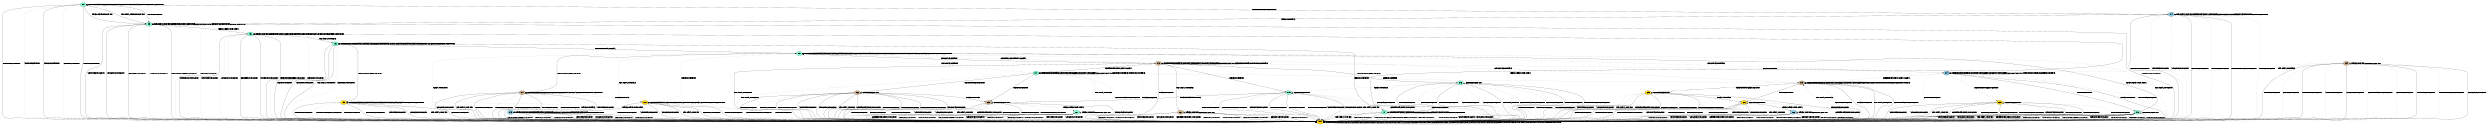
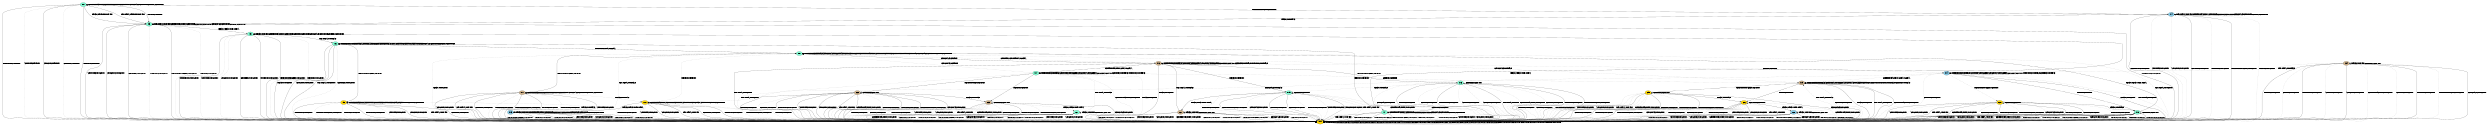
edge "s14" -> "s8": now "s14" -> "s10"
edge "s15" -> "s23": now "s15" -> "s21"
edge "s20" -> "s18": added, label "KEX30/NO_RESP"
